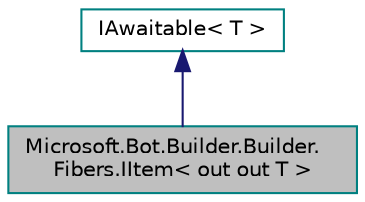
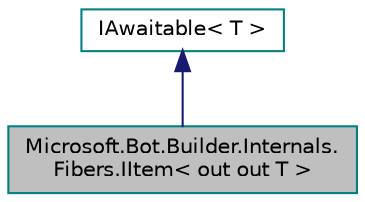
node "Microsoft.Bot.Builder.Builder. Fibers.IItem< out out T >": label "Microsoft.Bot.Builder.Builder. Fibers.IItem< out out T >" -> "Microsoft.Bot.Builder.Internals. Fibers.IItem< out out T >"
